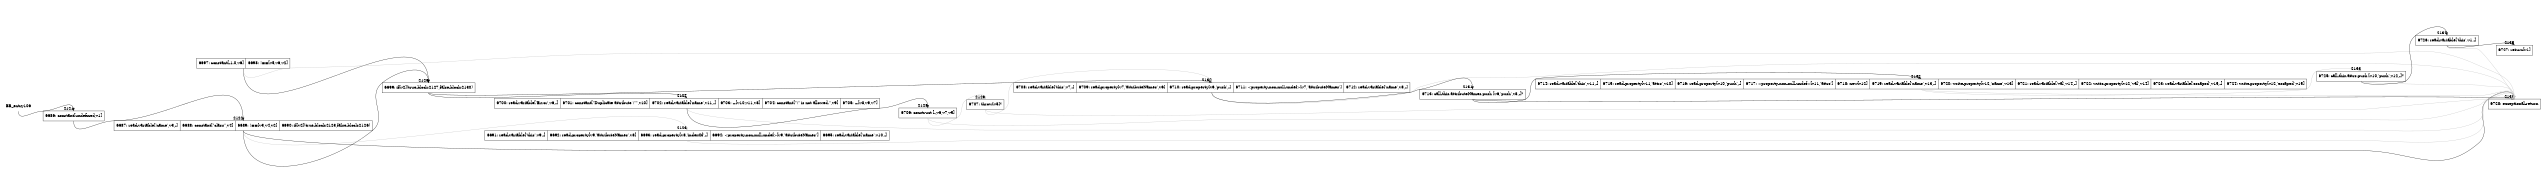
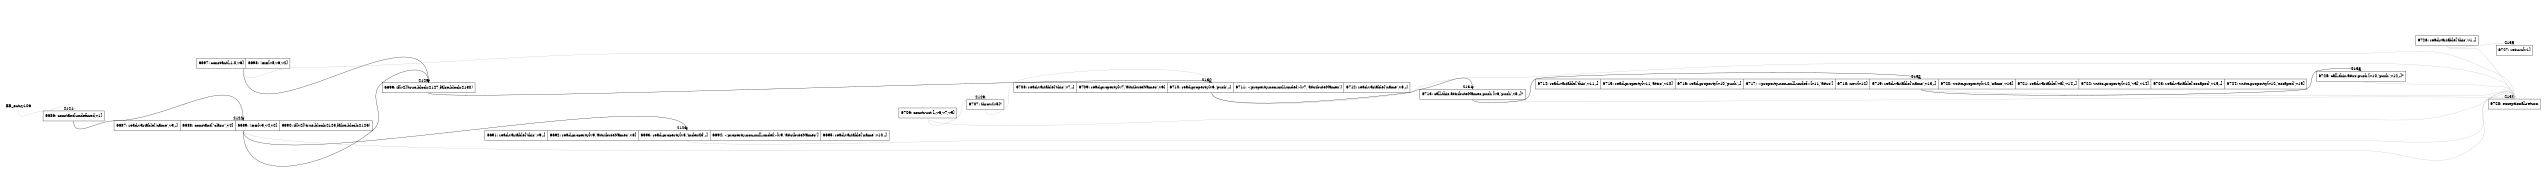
edge "6726: read-variable['this',v1,-]" -> "6727: return[v1]": color black -> gray
edge "6725: call-this.attrs.push [v10,'push',v12,-]*" -> "6726: read-variable['this',v1,-]": removed
edge "6714: read-variable['this',v11,-]" -> "6725: call-this.attrs.push [v10,'push',v12,-]*": color gray -> black
edge "6713: call-this.attributeNames.push [v6,'push',v8,-]*" -> "6728: exceptional-return": color black -> gray
node "6700: read-variable['Error',v6,-]": removed
edge "6707: throw[v5]*" -> "6728: exceptional-return": removed
edge "BB_entry106" -> "6686: constant[undefined,v1]": color black -> gray
edge "6687: read-variable['name',v3,-]" -> "6691: read-variable['this',v9,-]": color gray -> black
edge "6687: read-variable['name',v3,-]" -> "6728: exceptional-return": color black -> gray
